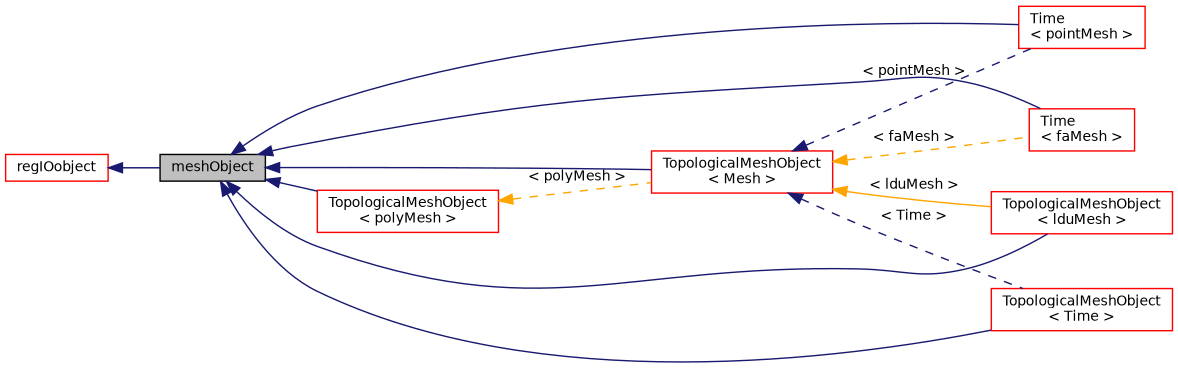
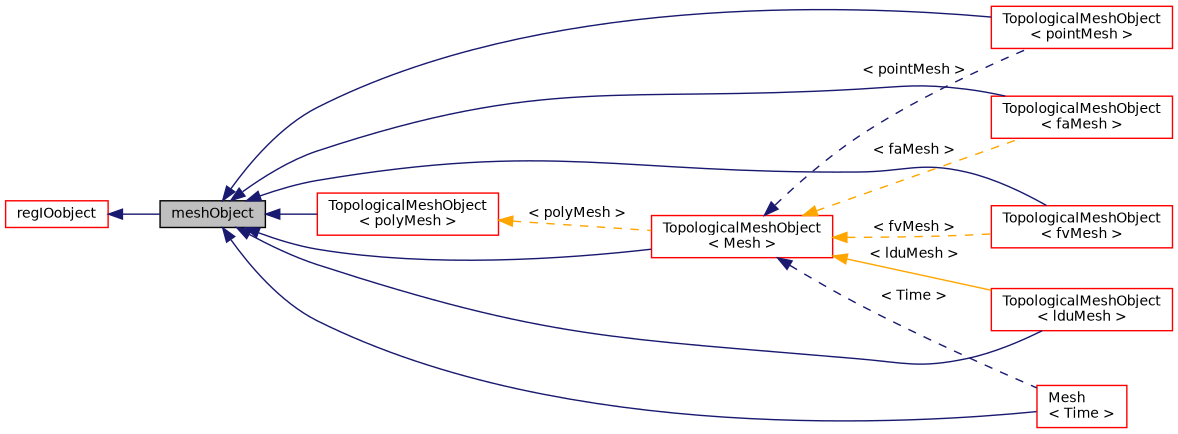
node "Time < pointMesh >": label "Time < pointMesh >" -> "TopologicalMeshObject < pointMesh >"
node "Time < faMesh >": label "Time < faMesh >" -> "TopologicalMeshObject < faMesh >"
node "TopologicalMeshObject < fvMesh >": added
node "TopologicalMeshObject < Time >": label "TopologicalMeshObject < Time >" -> "Mesh < Time >"
